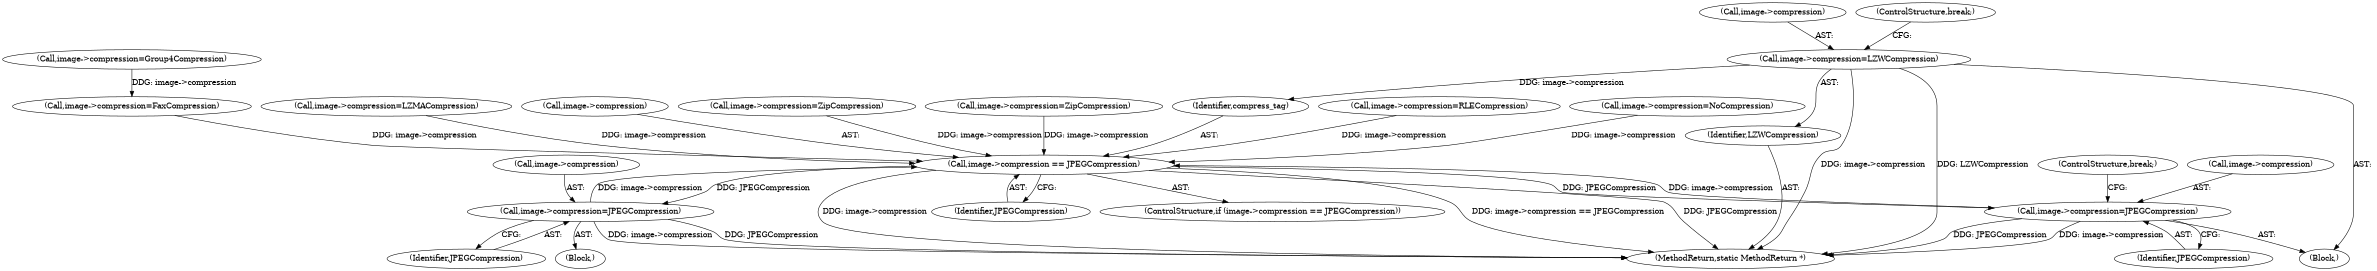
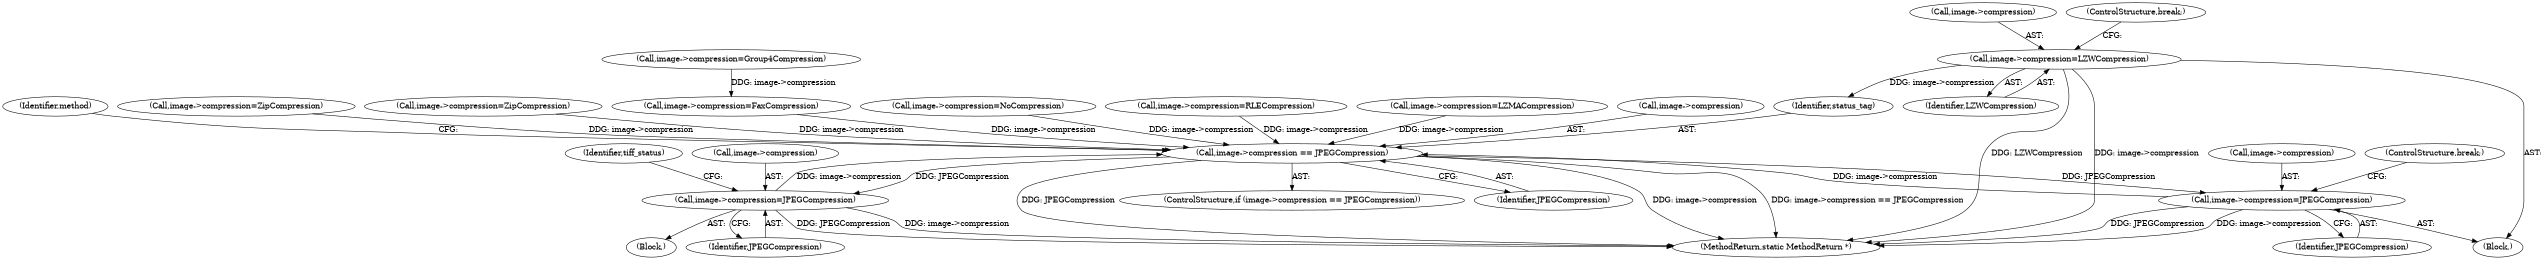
node "(Identifier,method)": added
node "(Identifier,compress_tag)": label "(Identifier,compress_tag)" -> "(Identifier,status_tag)"
node "(Identifier,tiff_status)": added
edge "(Identifier,LZWCompression)" -> "(MethodReturn,static MethodReturn *)": now "(Identifier,LZWCompression)" -> "(Call,image->compression=LZWCompression)"
